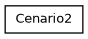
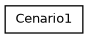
node "Cenario2": label "Cenario2" -> "Cenario1"
